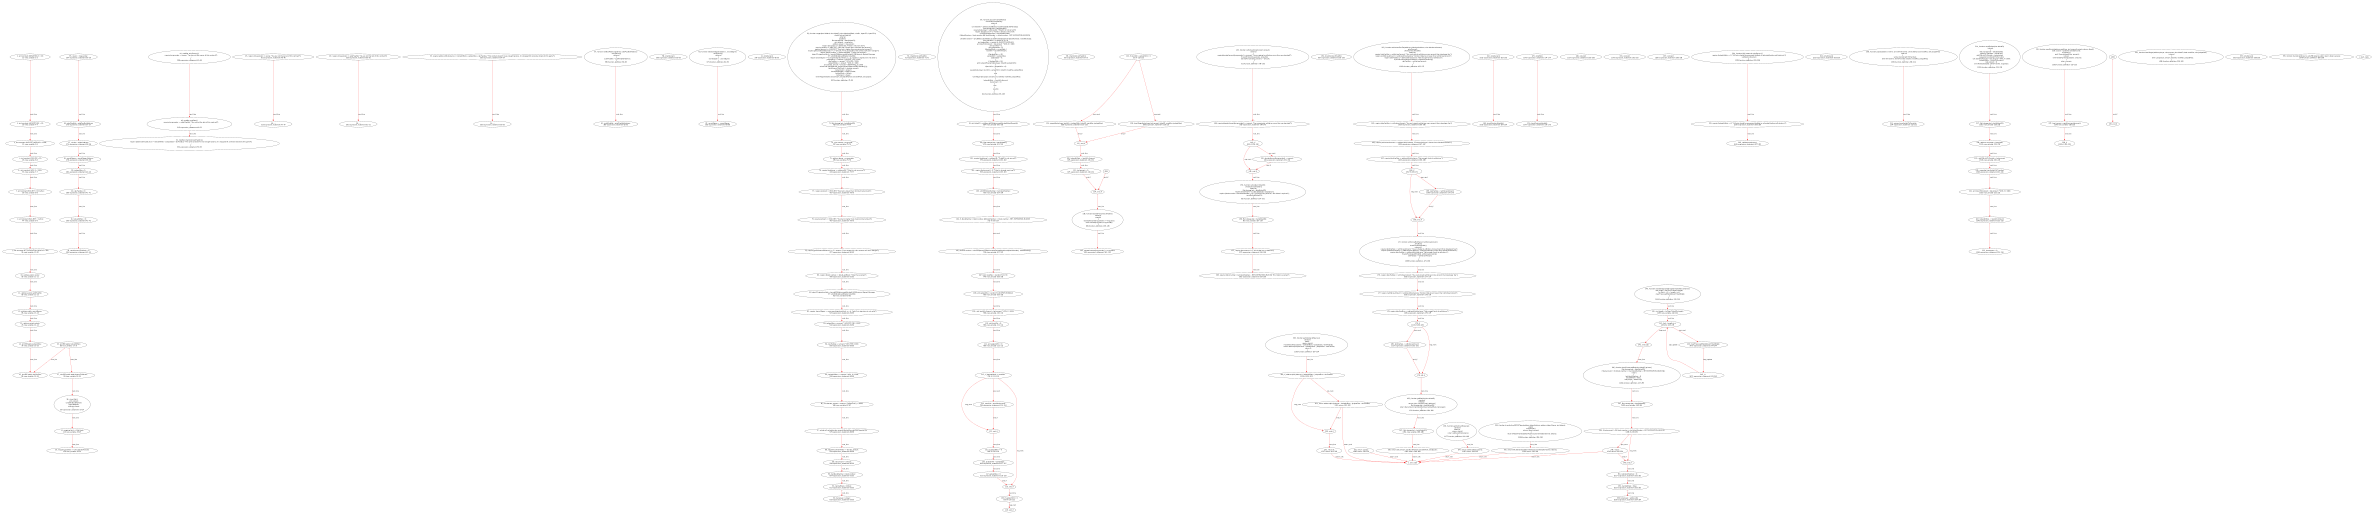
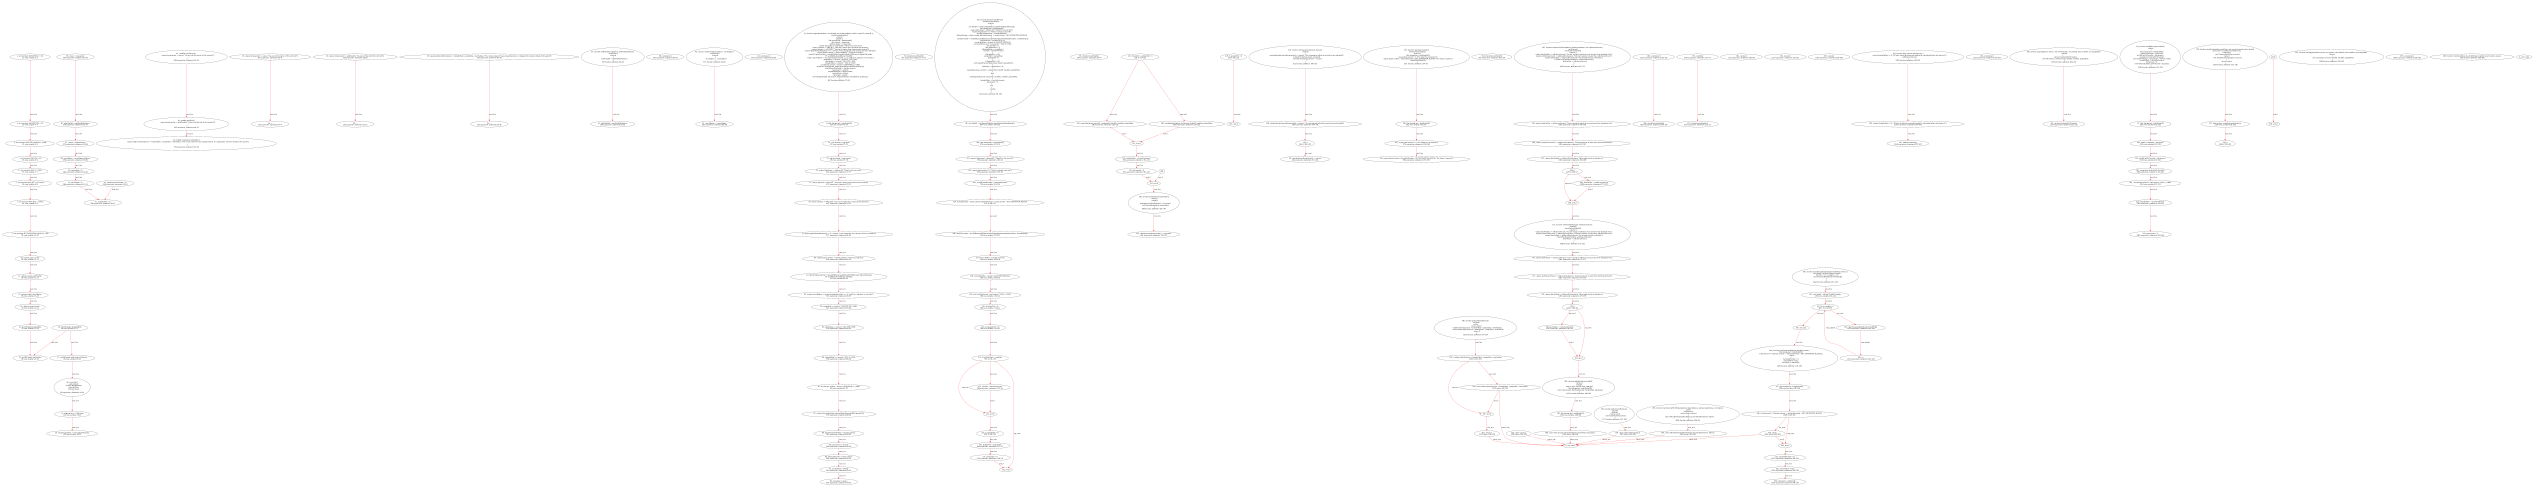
node "149_ end_if": removed
edge "41_ lockedInBets = 0; 290-expression_statement-42-42" -> "42_ totalAmountToWhale = 0; 294-expression_statement-43-43": reversed
edge "115_ end_if" -> "119_ if_jackpotWin > 0 816-if-120-122": removed, label "next_line"
